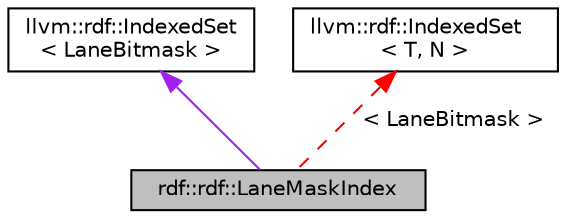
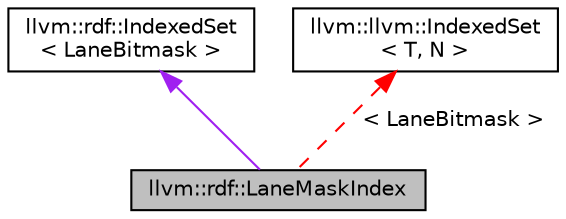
node "llvm::rdf::IndexedSet < T, N >": label "llvm::rdf::IndexedSet < T, N >" -> "llvm::llvm::IndexedSet < T, N >"
node "rdf::rdf::LaneMaskIndex": label "rdf::rdf::LaneMaskIndex" -> "llvm::rdf::LaneMaskIndex"
